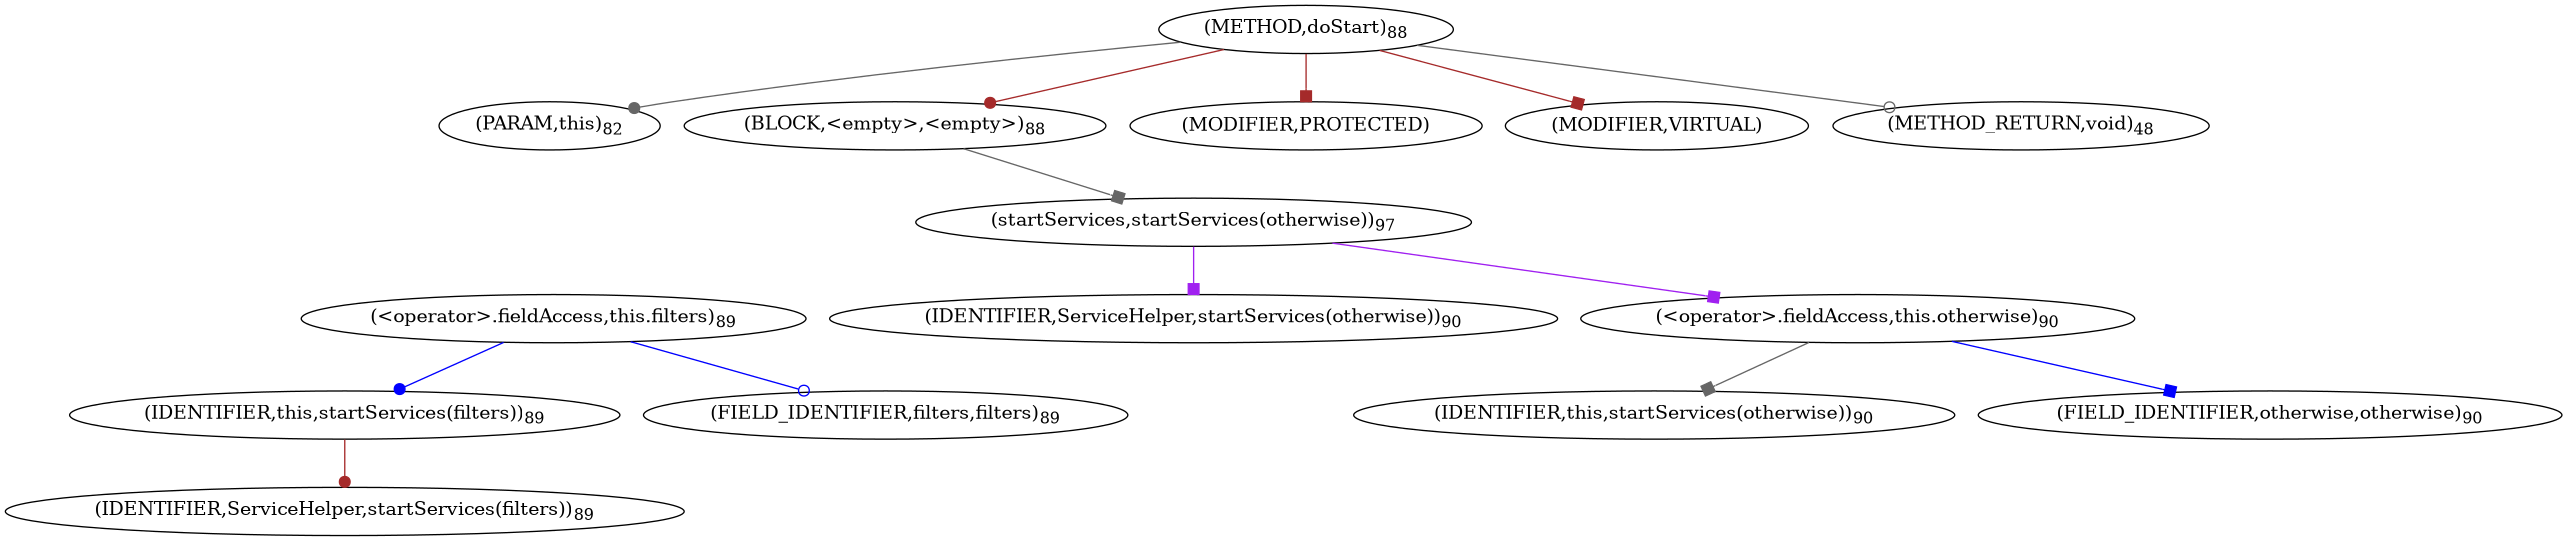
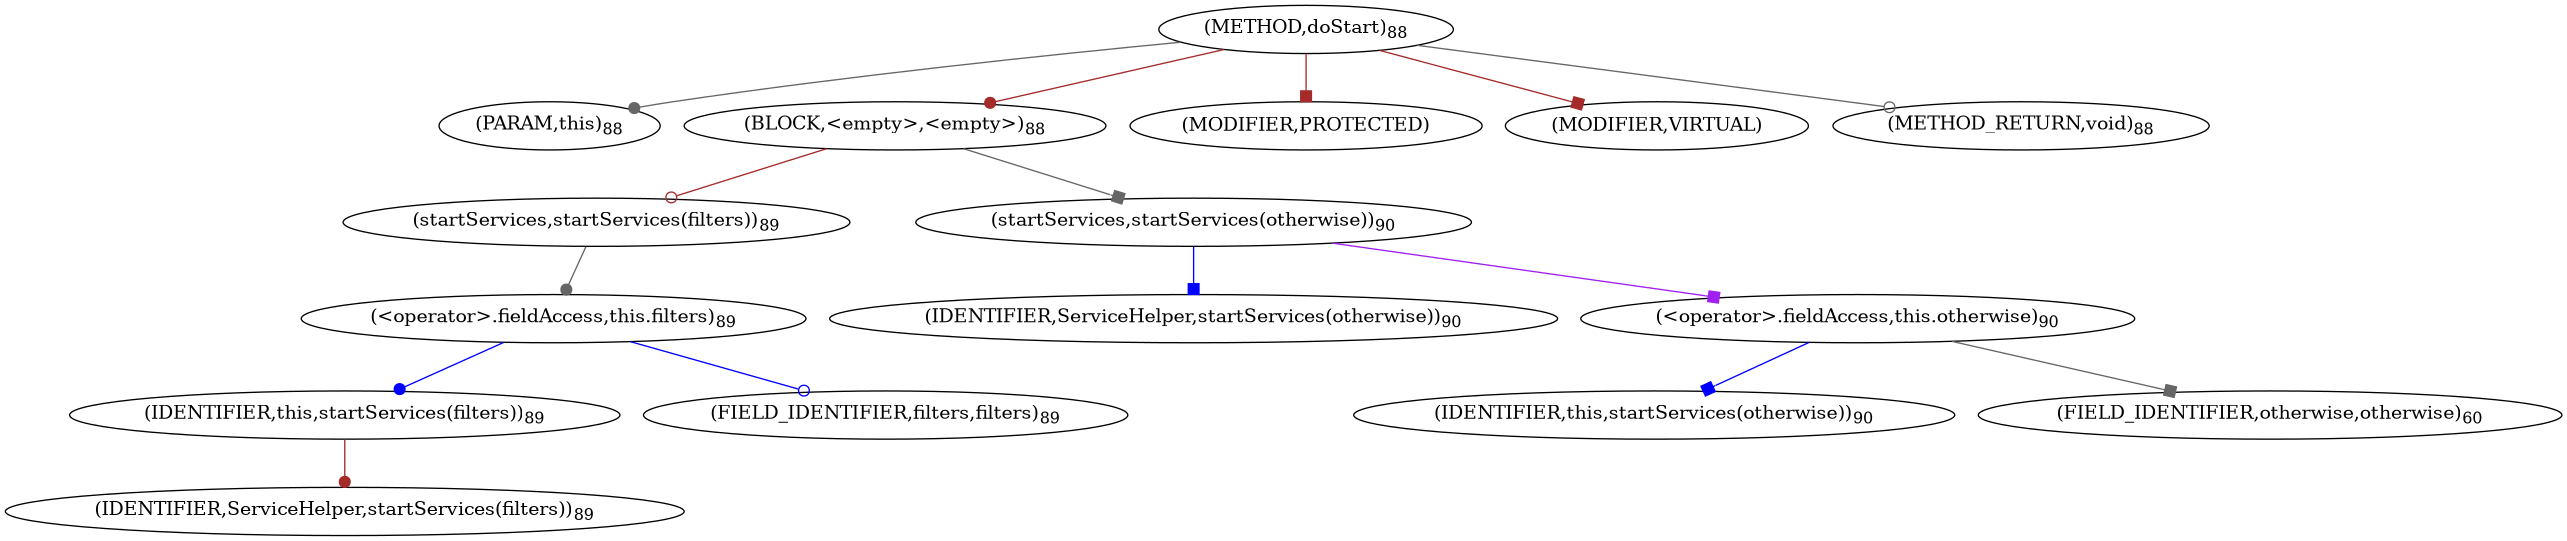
node "(PARAM,this)": text "82" -> "88"
node "(METHOD_RETURN,void)": text "48" -> "88"
node "(startServices,startServices(otherwise))": text "97" -> "90"
node "(startServices,startServices(filters))": added
edge "(startServices,startServices(otherwise))" -> "(IDENTIFIER,ServiceHelper,startServices(otherwise))": color purple -> blue
edge "(<operator>.fieldAccess,this.otherwise)" -> "(IDENTIFIER,this,startServices(otherwise))": color gray40 -> blue
edge "(<operator>.fieldAccess,this.otherwise)" -> "(FIELD_IDENTIFIER,otherwise,otherwise)": color blue -> gray40
node "(FIELD_IDENTIFIER,otherwise,otherwise)": text "90" -> "60"
